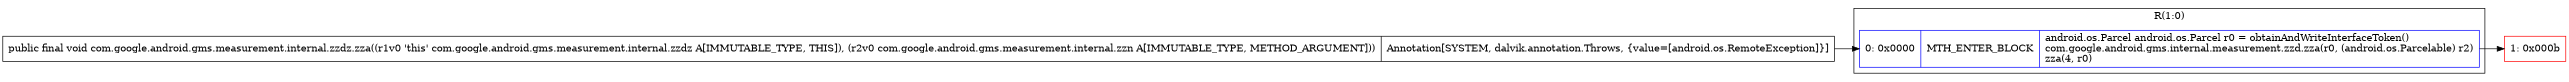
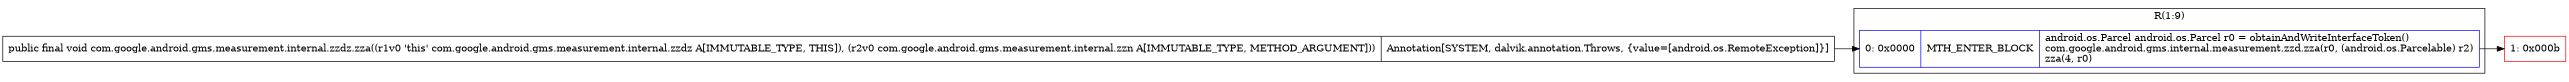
cluster "R(1:0)": label "R(1:0)" -> "R(1:9)"
